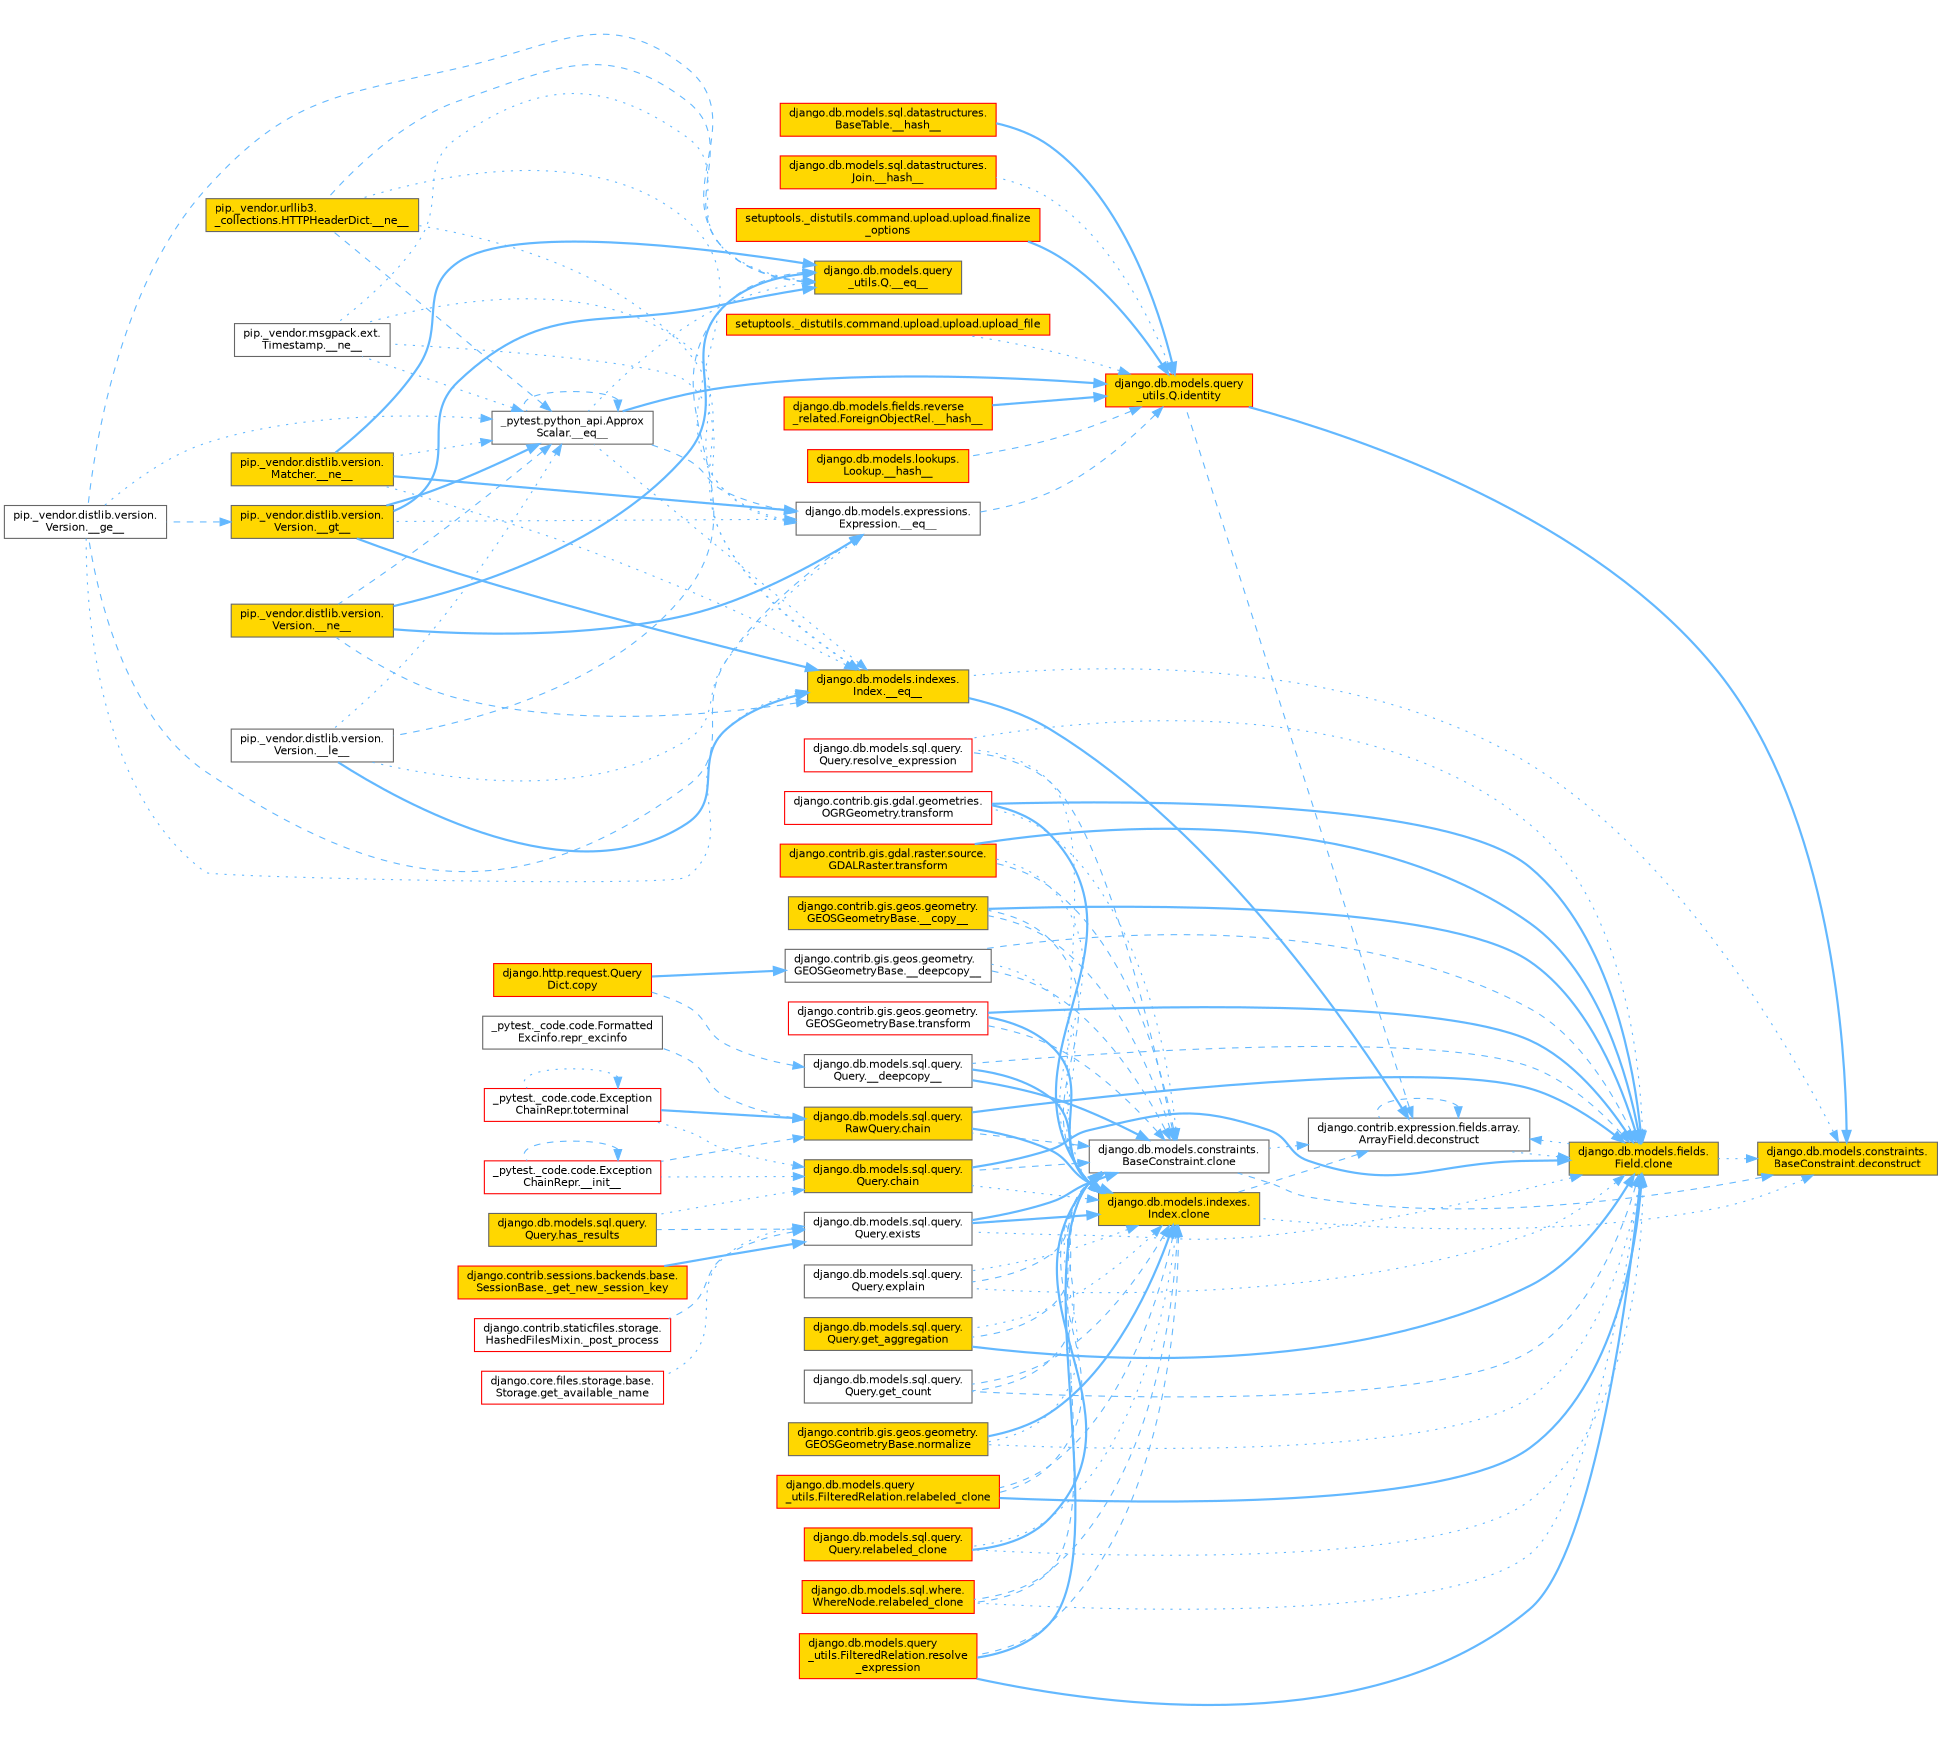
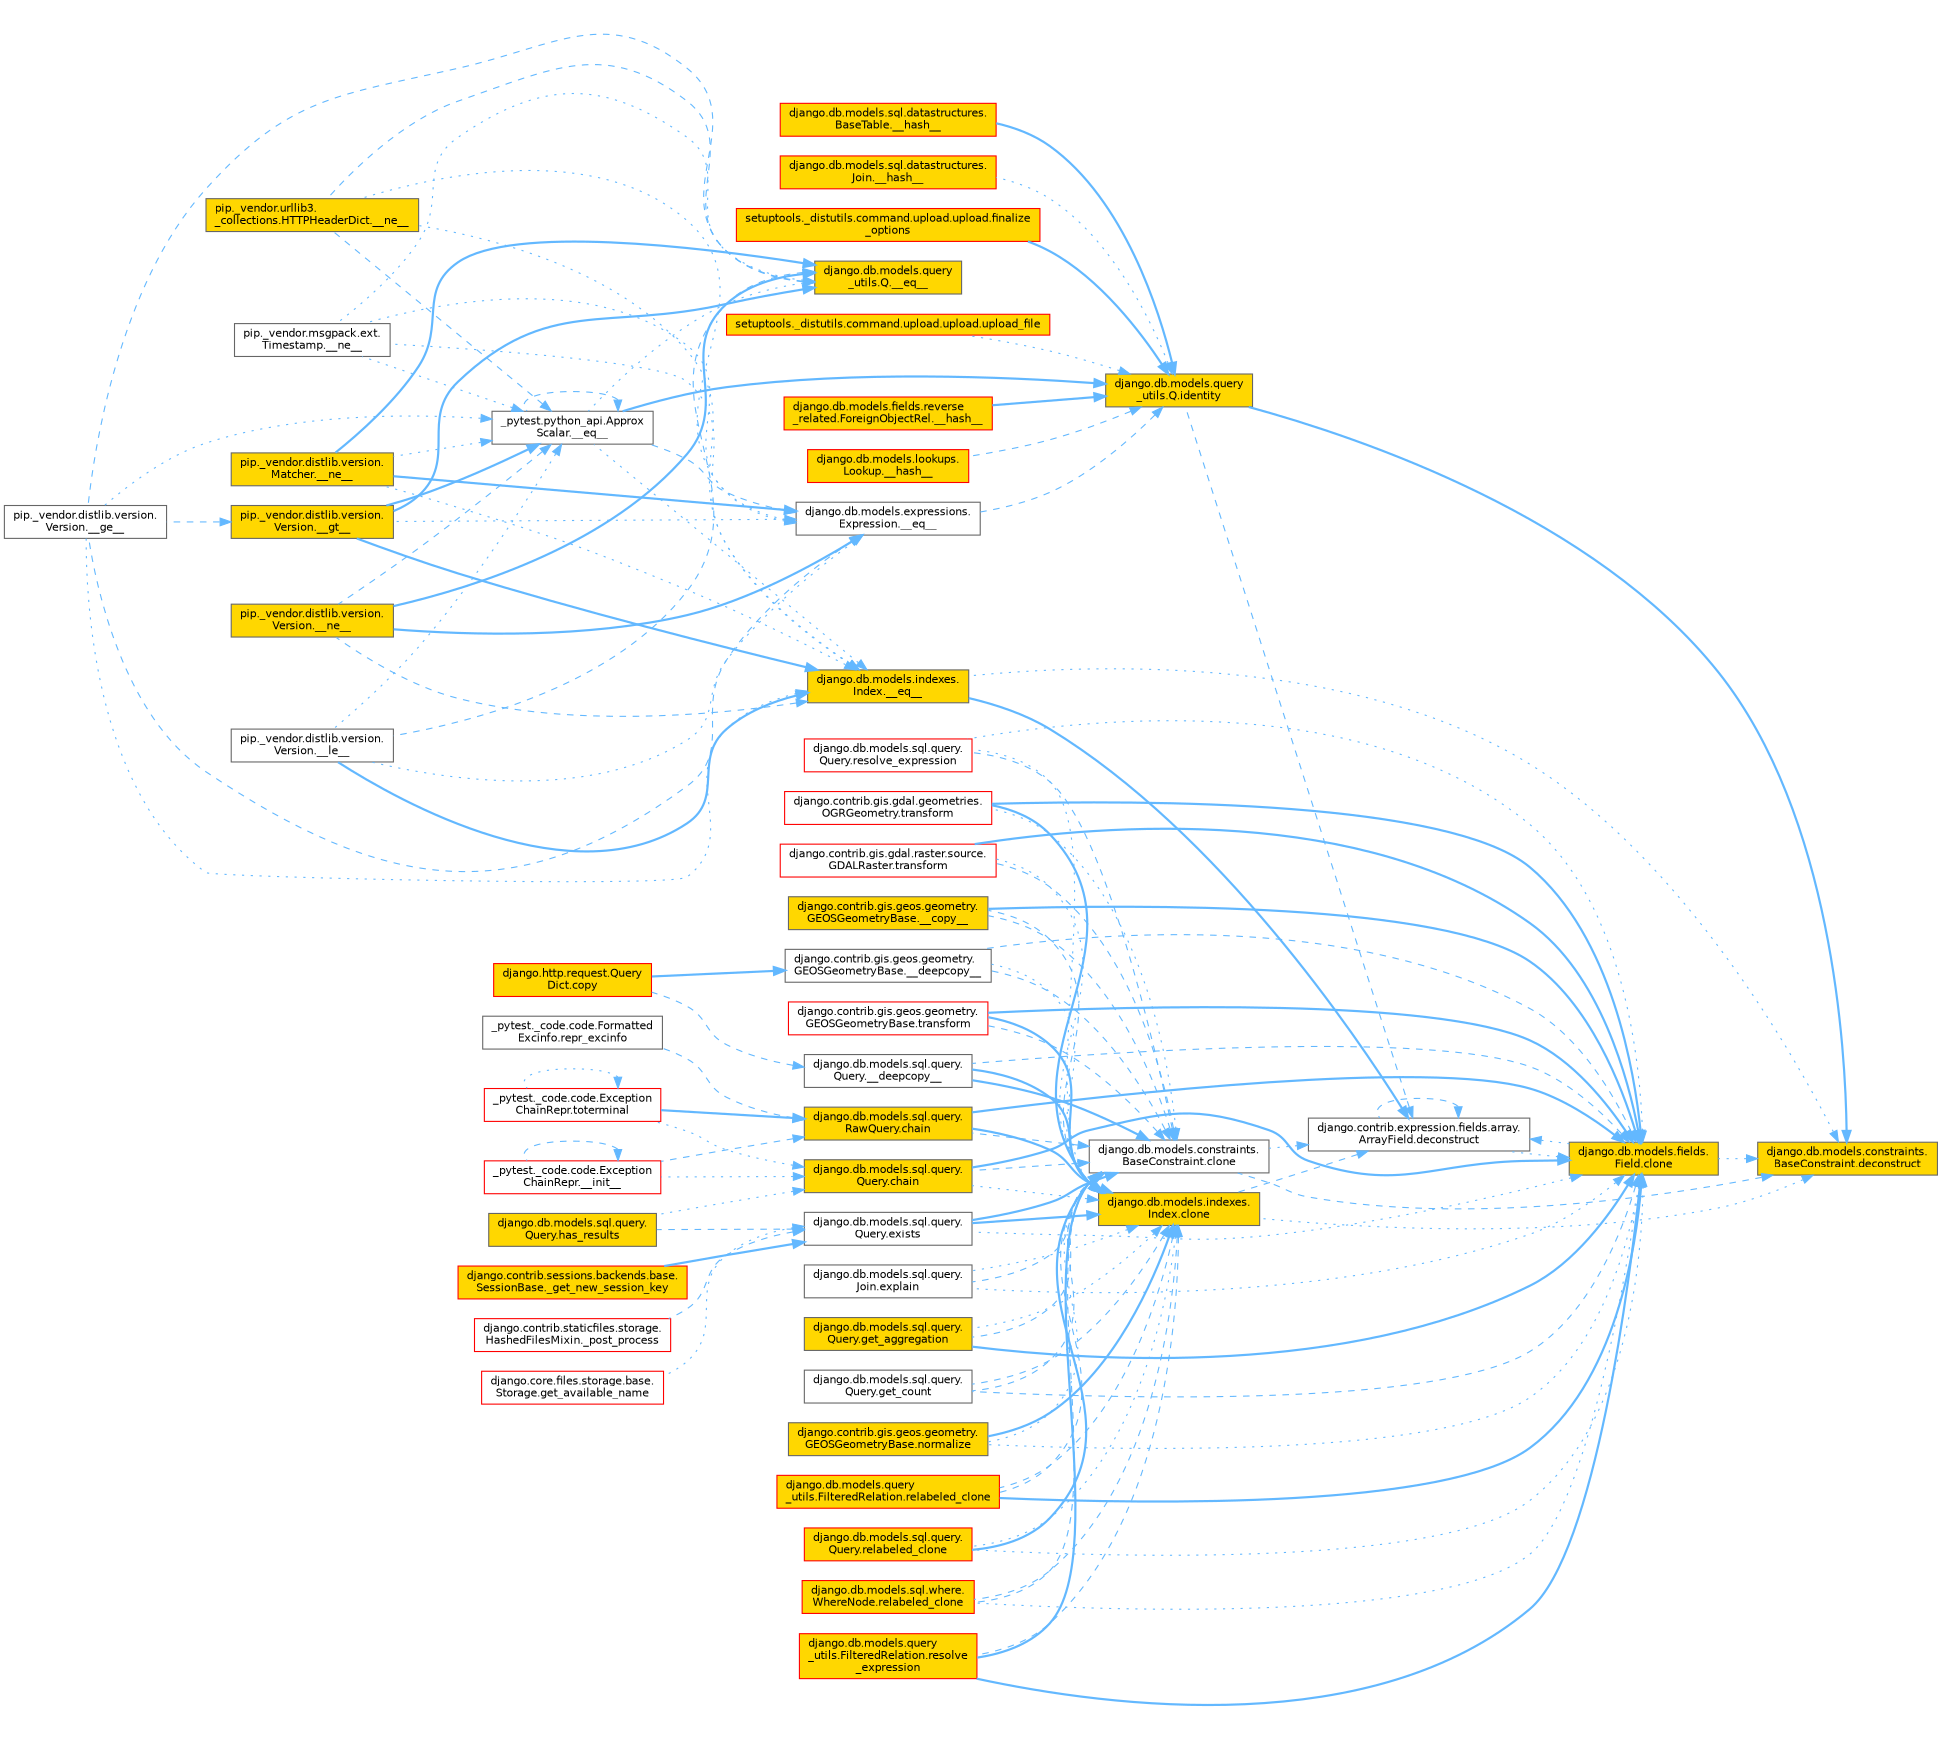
node "django.db.models.query _utils.Q.identity": color red -> grey40
node "django.contrib.gis.gdal.raster.source. GDALRaster.transform": fillcolor gold -> white
node "django.db.models.sql.query. Query.explain": label "django.db.models.sql.query. Query.explain" -> "django.db.models.sql.query. Join.explain"
